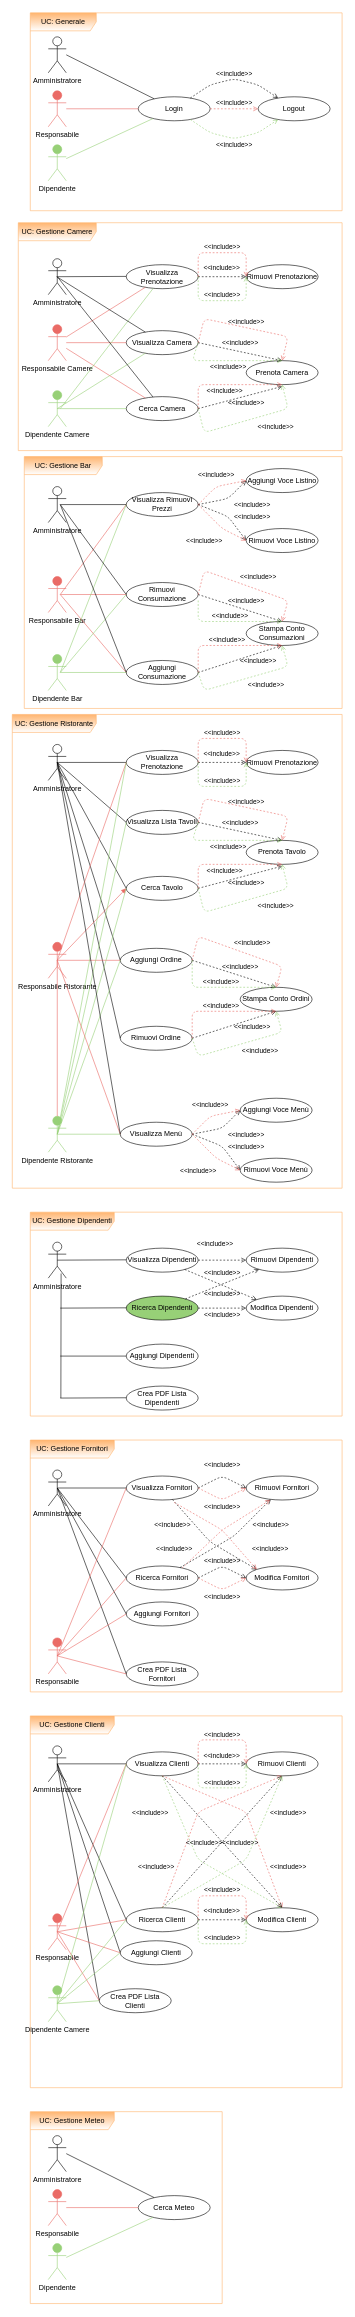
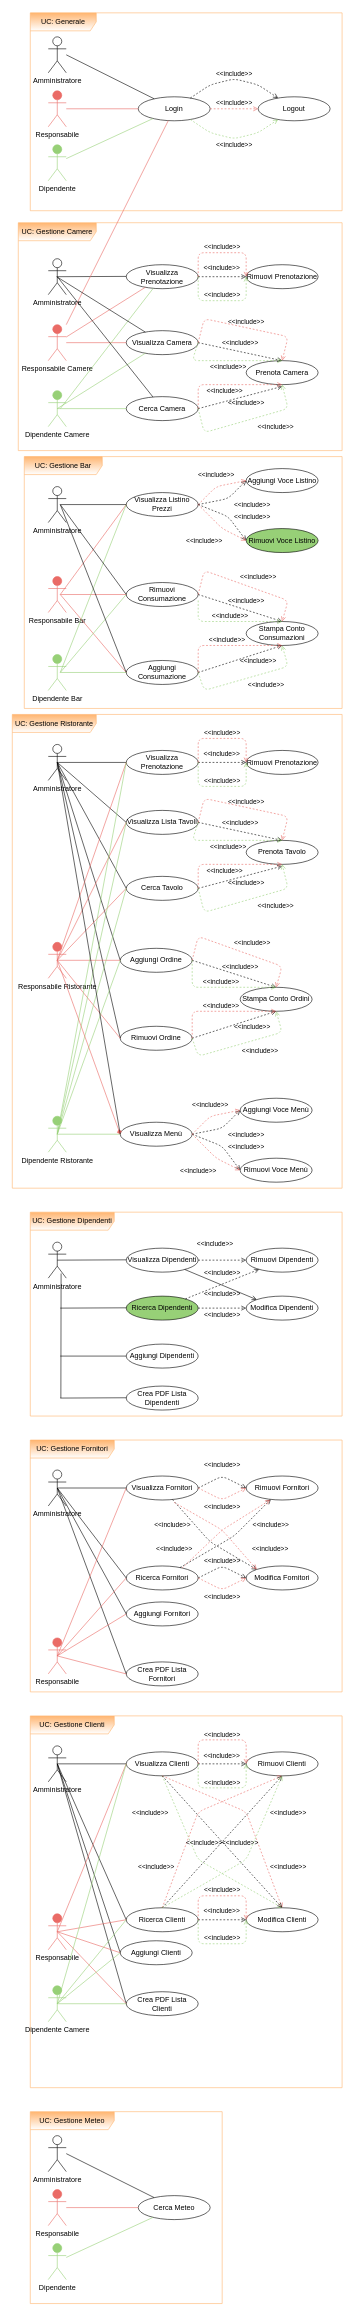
edge "Responsabile Camere" -- "Cerca Camera": now "Responsabile Camere" -- "Login"
node "Visualizza Rimuovi Prezzi": label "Visualizza Rimuovi Prezzi" -> "Visualizza Listino Prezzi"
node "Rimuovi Voce Listino": fillcolor #ffffff -> #97d077
edge "Responsabile Ristorante" -> "Cerca Tavolo": arrowhead block -> none
edge "Visualizza Lista Tavoli" -- "Responsabile Ristorante": added
edge "Responsabile Ristorante" -- "Visualizza Menù": arrowhead none -> diamond
edge "Responsabile Ristorante" -- "Dipendente Ristorante": now "Responsabile Ristorante" -- "Rimuovi Ordine"
edge "Visualizza Dipendenti" -> "Modifica Dipendenti": style dashed -> solid
node "Crea PDF Lista Clienti": moved (135, 2001) -> (162, 2004)
